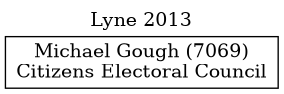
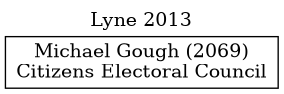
node "Michael Gough (7069) Citizens Electoral Council": label "Michael Gough (7069) Citizens Electoral Council" -> "Michael Gough (2069) Citizens Electoral Council"
